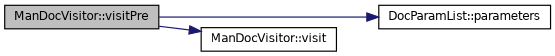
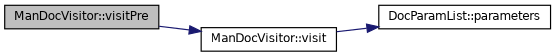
edge "ManDocVisitor::visitPre" -> "DocParamList::parameters": now "ManDocVisitor::visit" -> "DocParamList::parameters"
